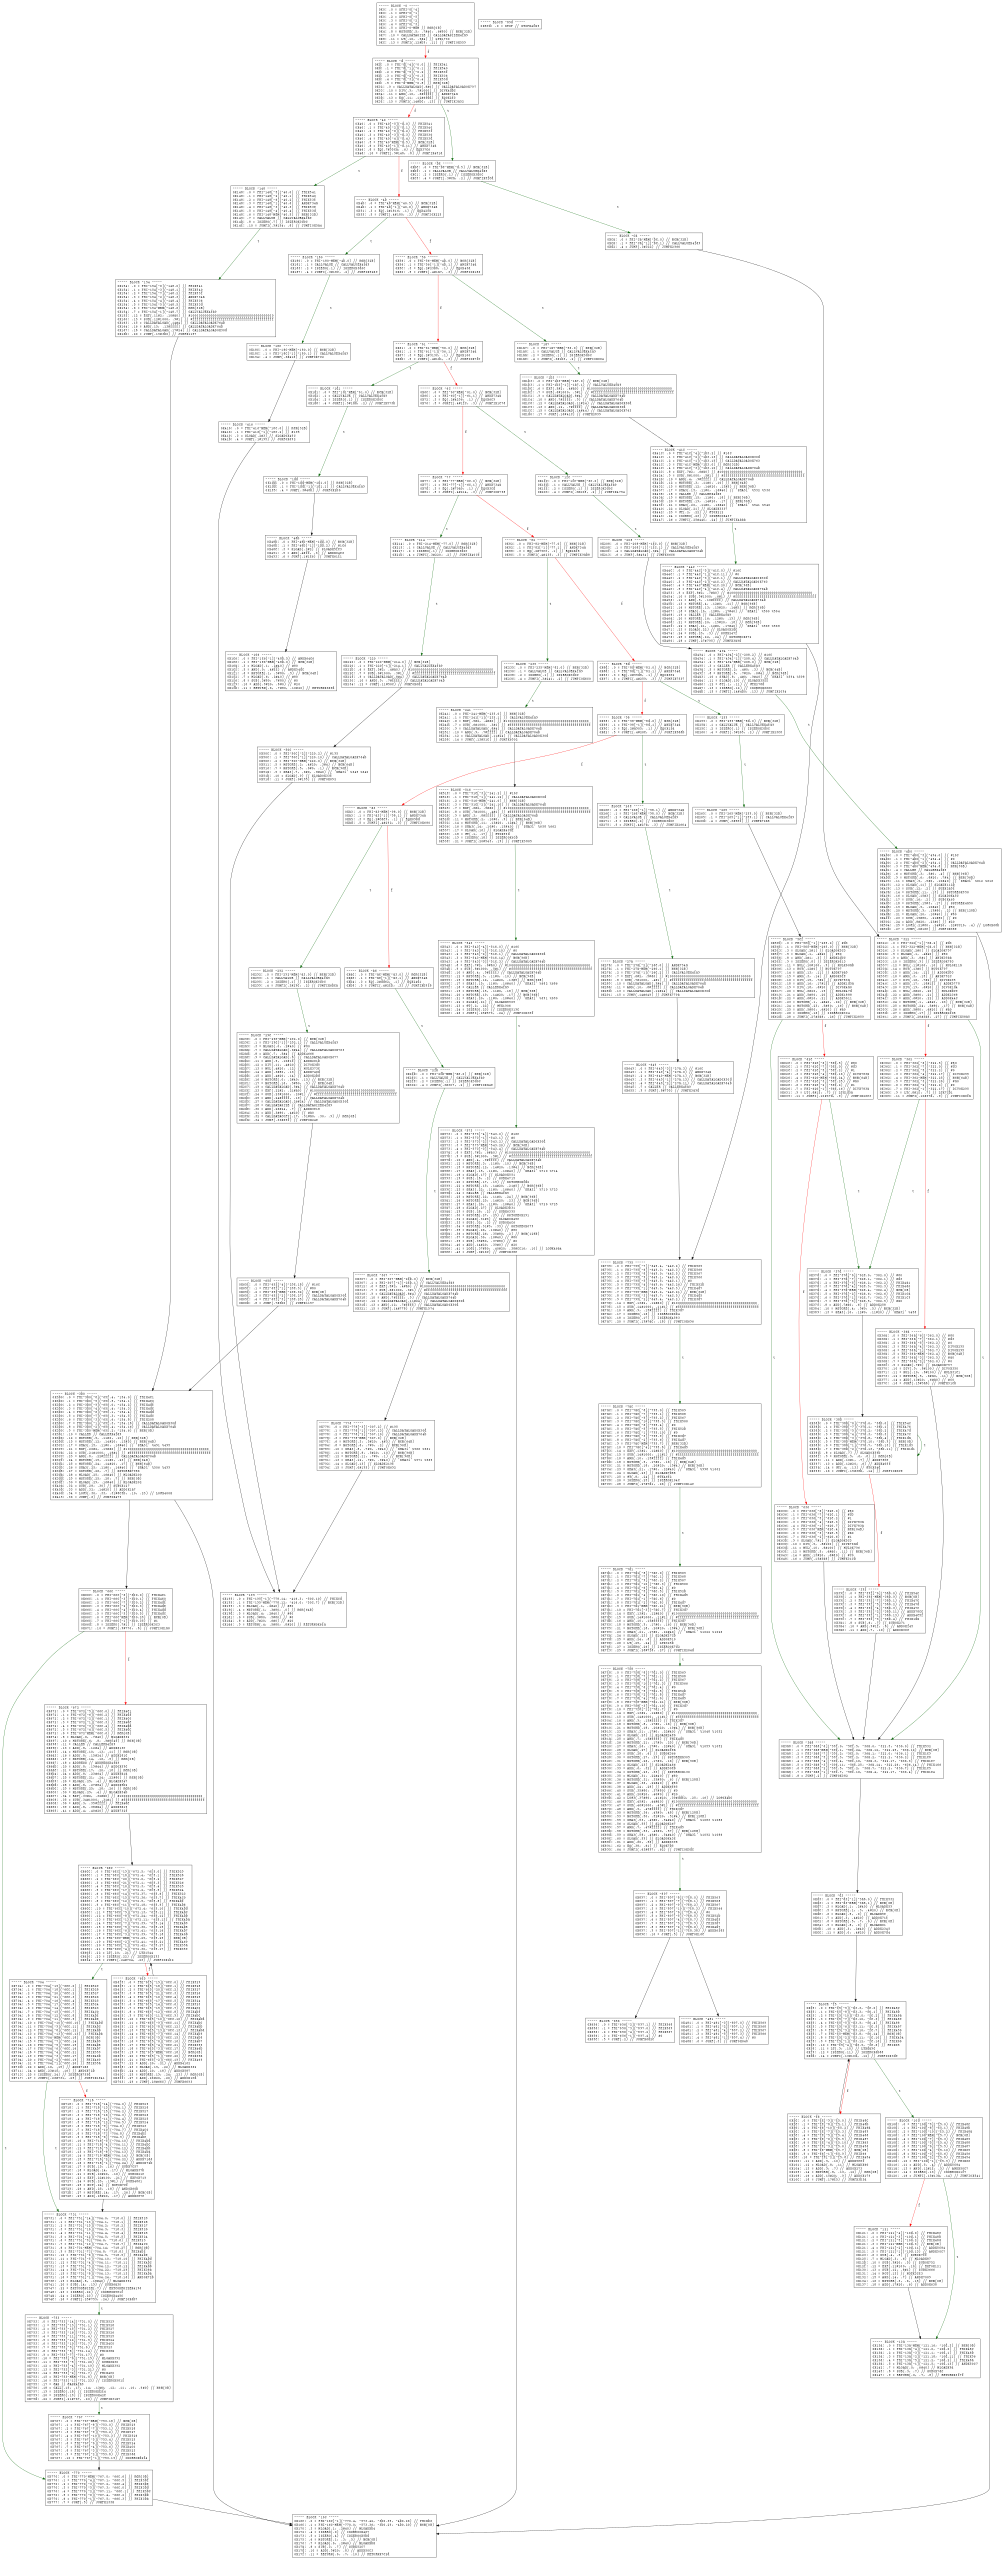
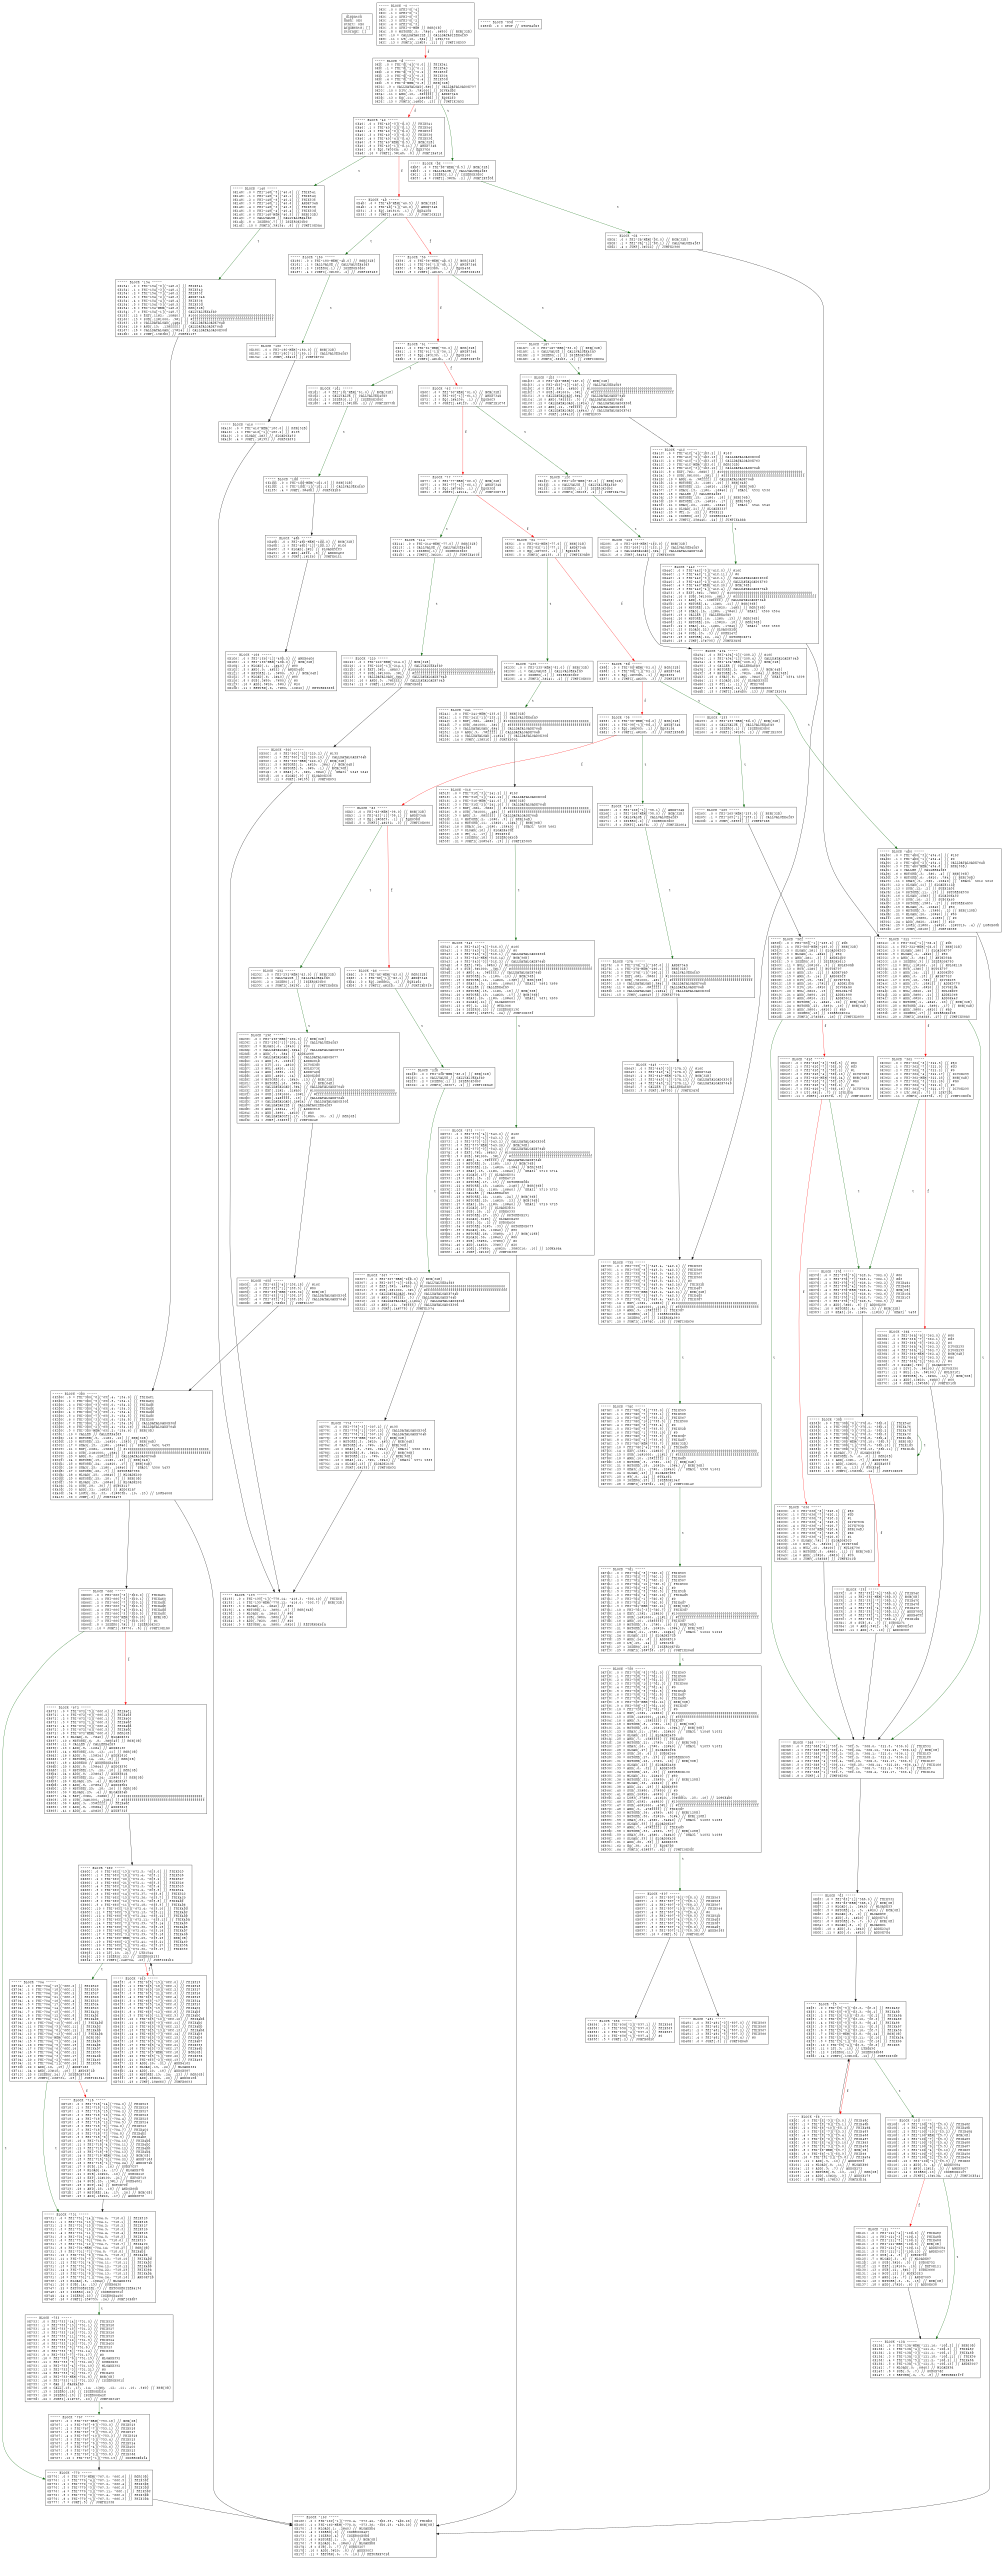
node "_dispatch": added
